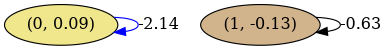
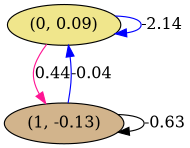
edge "(0, 0.09)" -> "(1, -0.13)": added, label "0.44"
edge "(1, -0.13)" -> "(0, 0.09)": added, label "-0.04"
